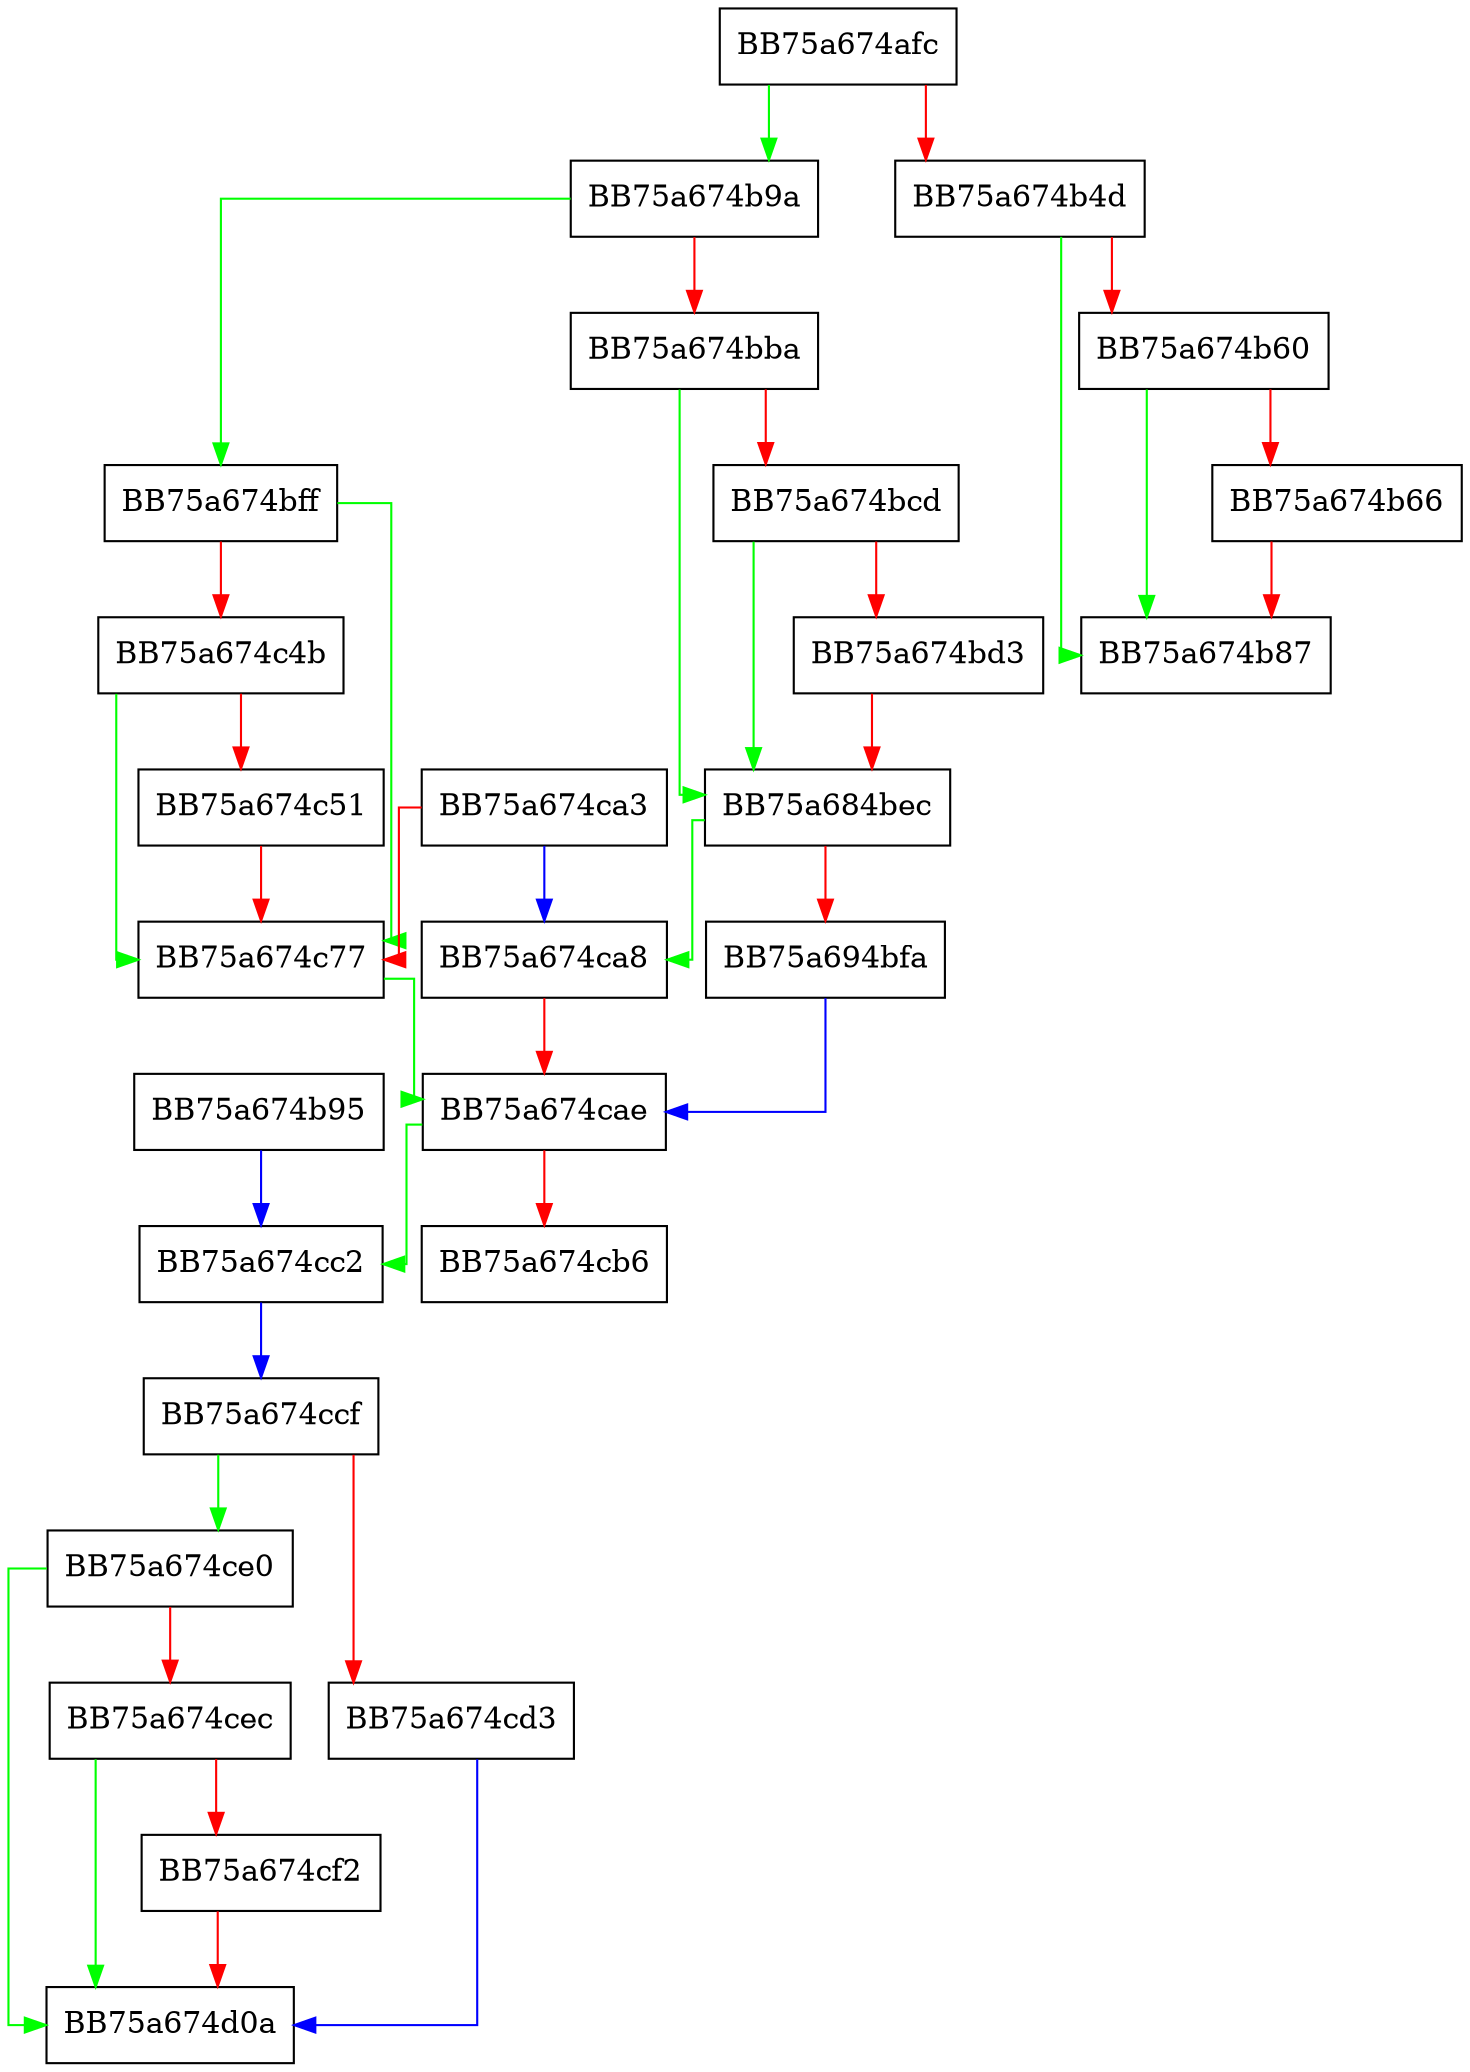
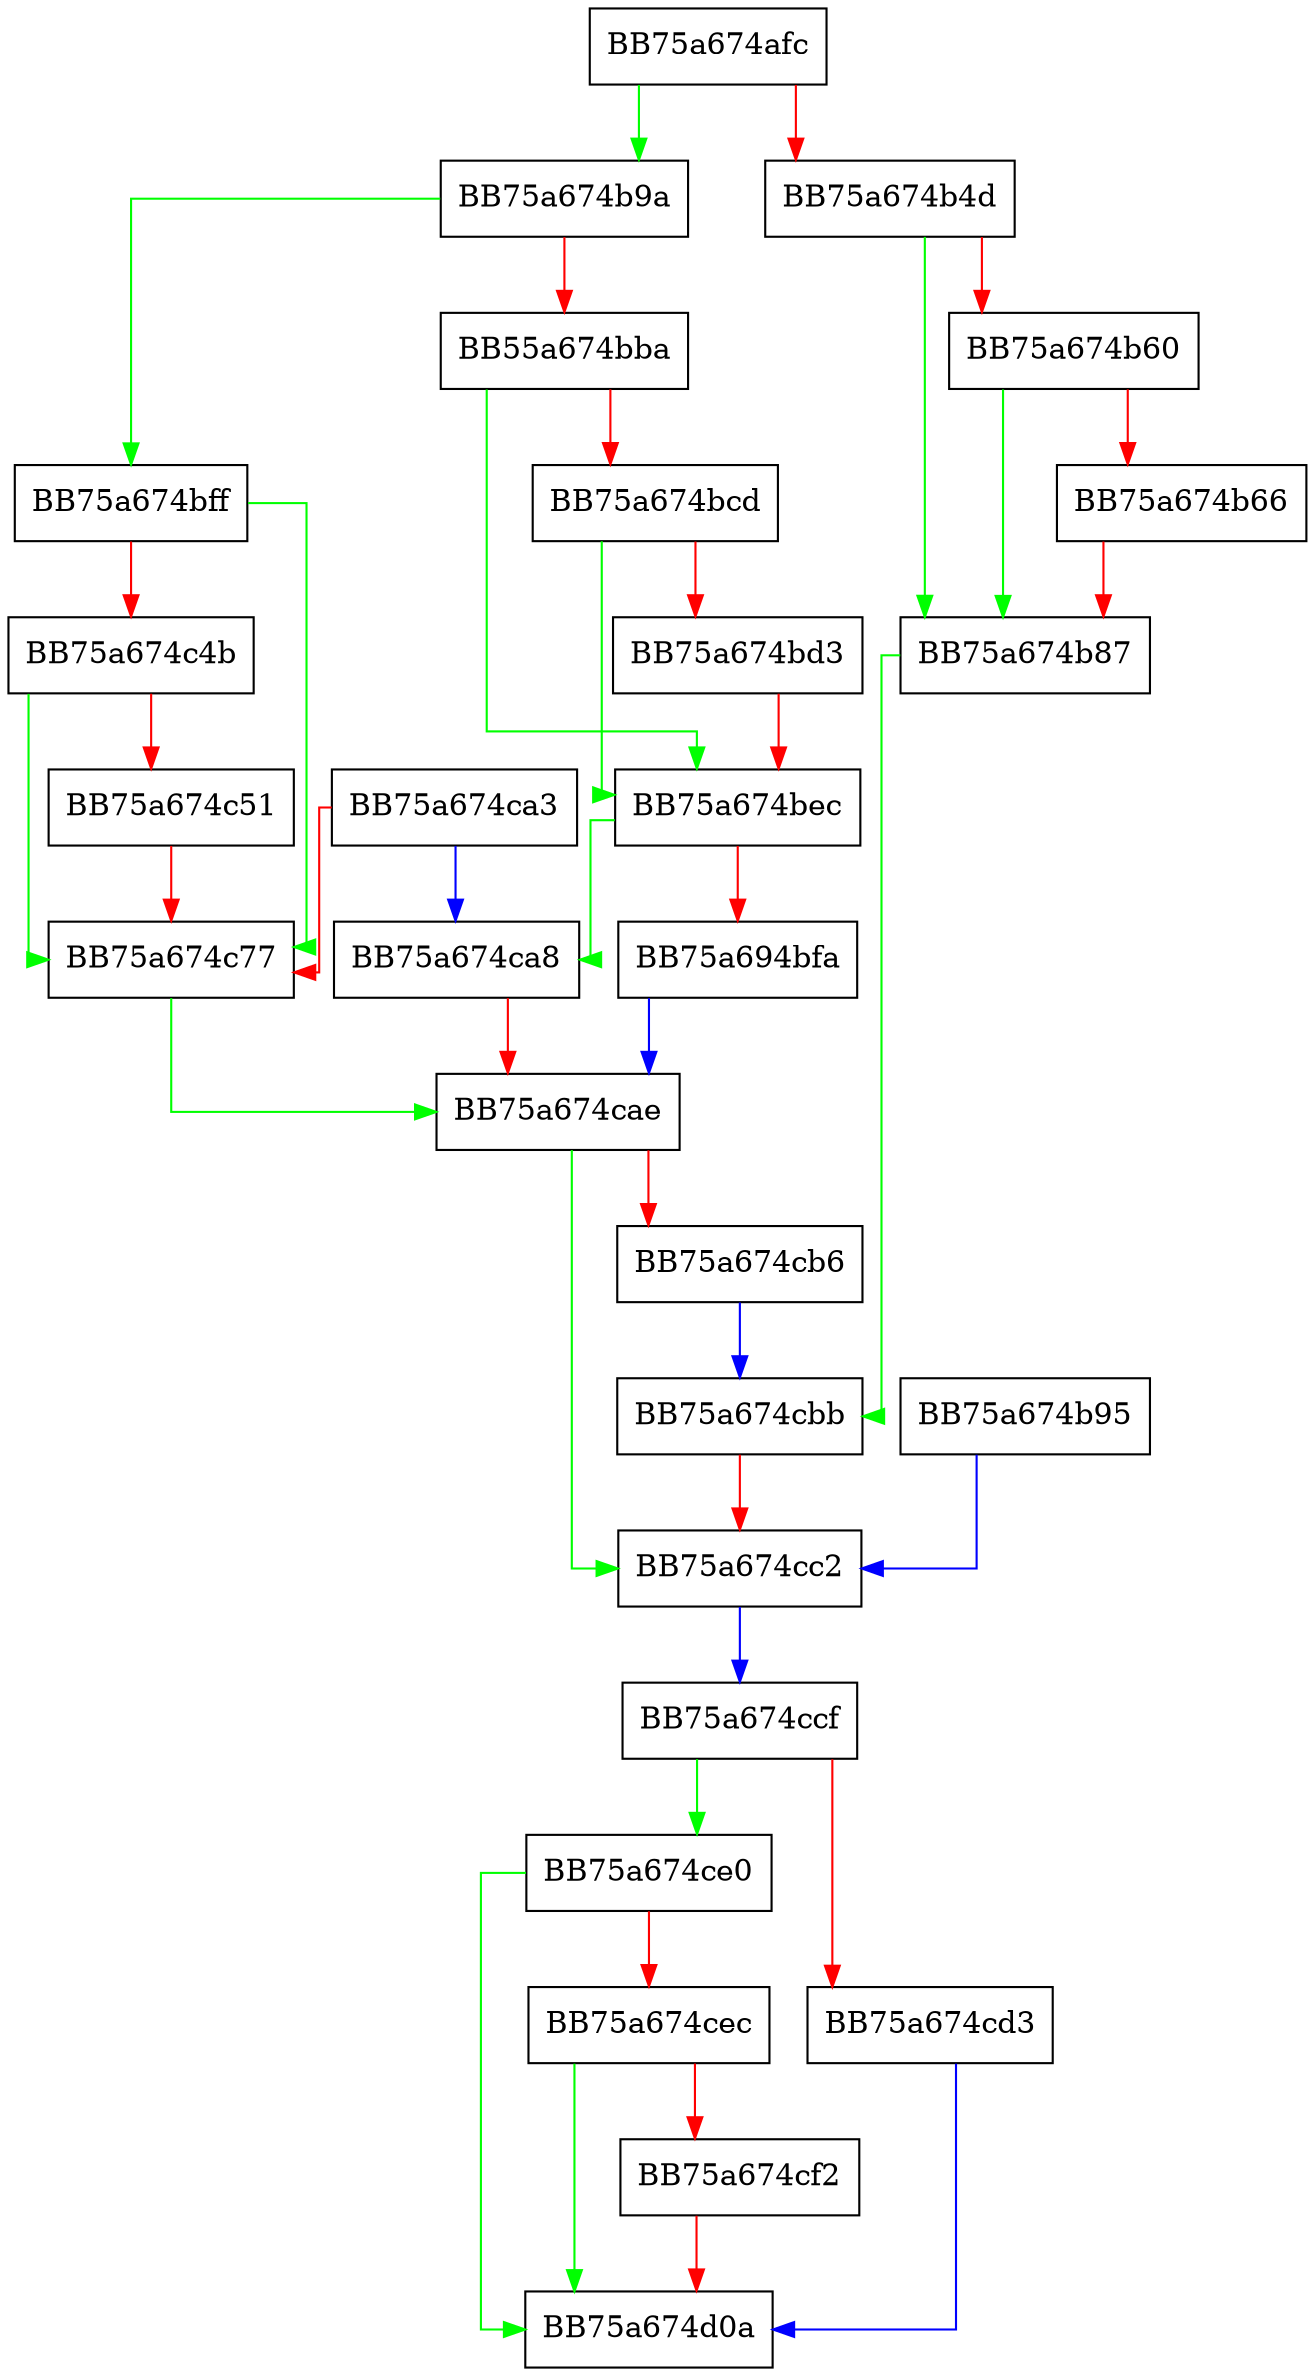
node "BB75a674bba": label "BB75a674bba" -> "BB55a674bba"
node "BB75a684bec": label "BB75a684bec" -> "BB75a674bec"
node "BB75a674cbb": added
